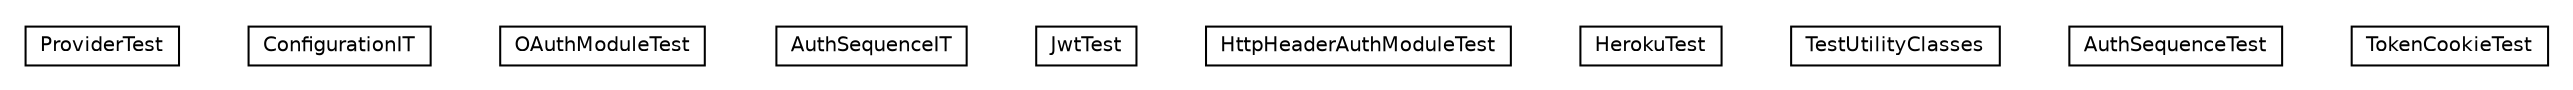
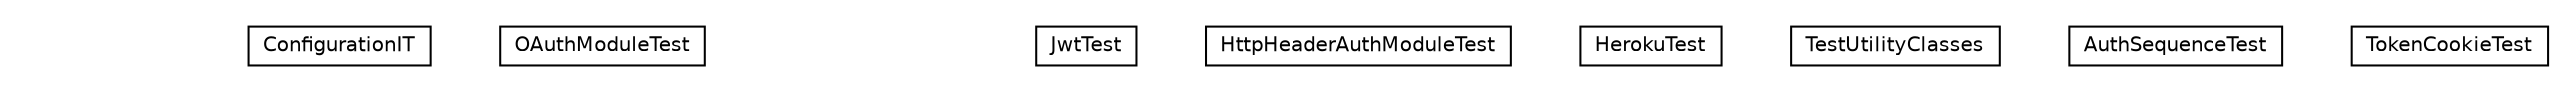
node "ProviderTest": removed
node "AuthSequenceIT": removed
